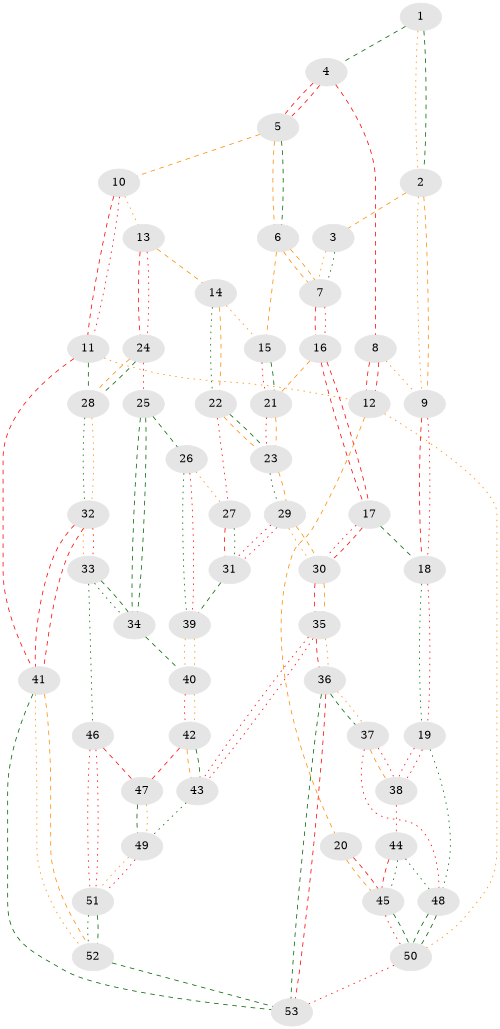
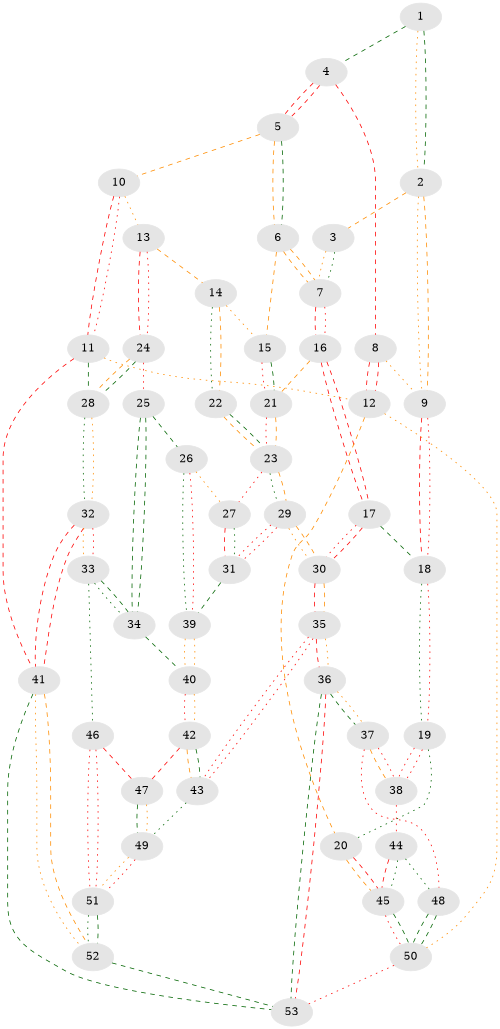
edge "22" -- "27": now "23" -- "27"
edge "19" -- "48": now "19" -- "20"
